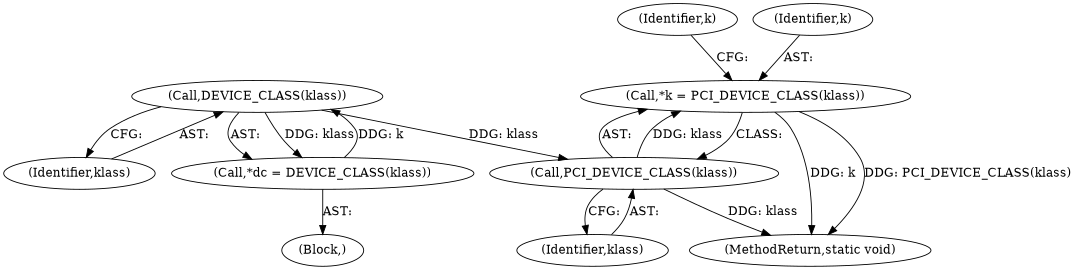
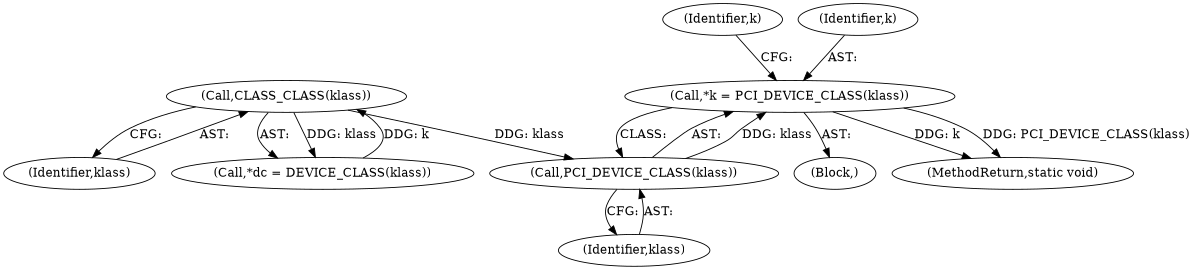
node "(Call,DEVICE_CLASS(klass))": label "(Call,DEVICE_CLASS(klass))" -> "(Call,CLASS_CLASS(klass))"
edge "(Call,*dc = DEVICE_CLASS(klass))" -> "(Block,)": now "(Call,*k = PCI_DEVICE_CLASS(klass))" -> "(Block,)"
edge "(Call,PCI_DEVICE_CLASS(klass))" -> "(MethodReturn,static void)": removed, label "DDG: klass"
